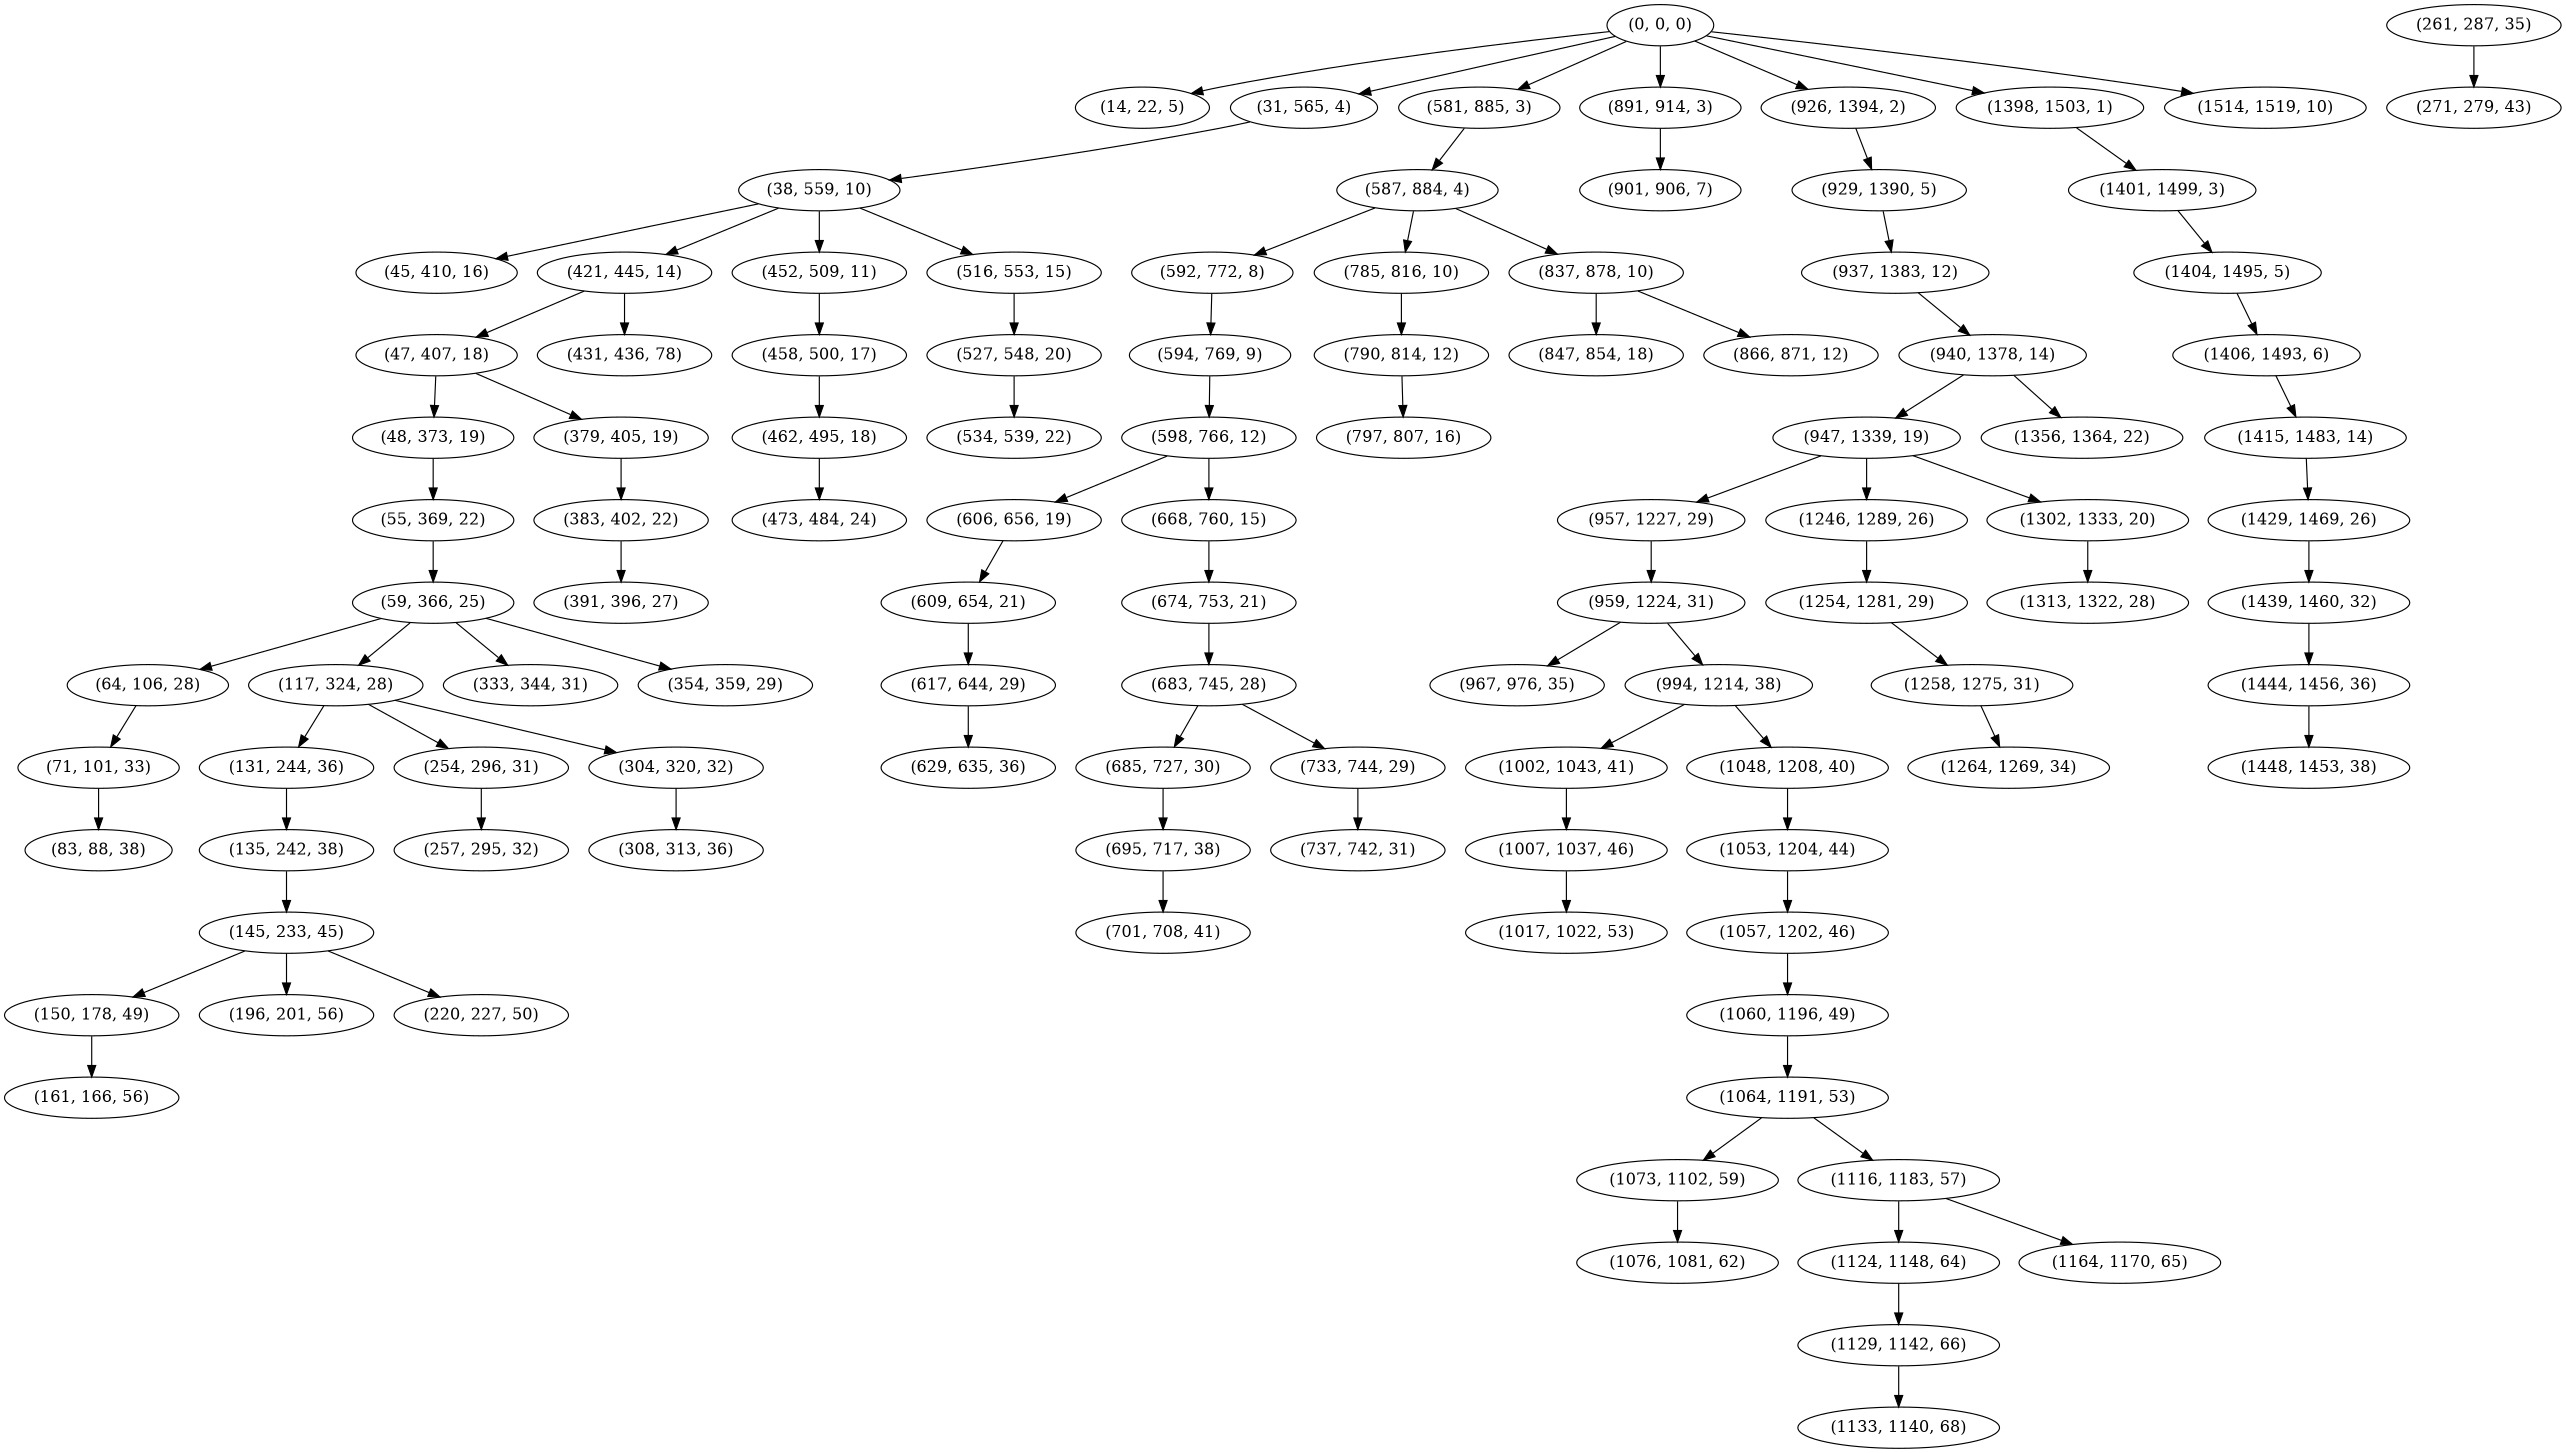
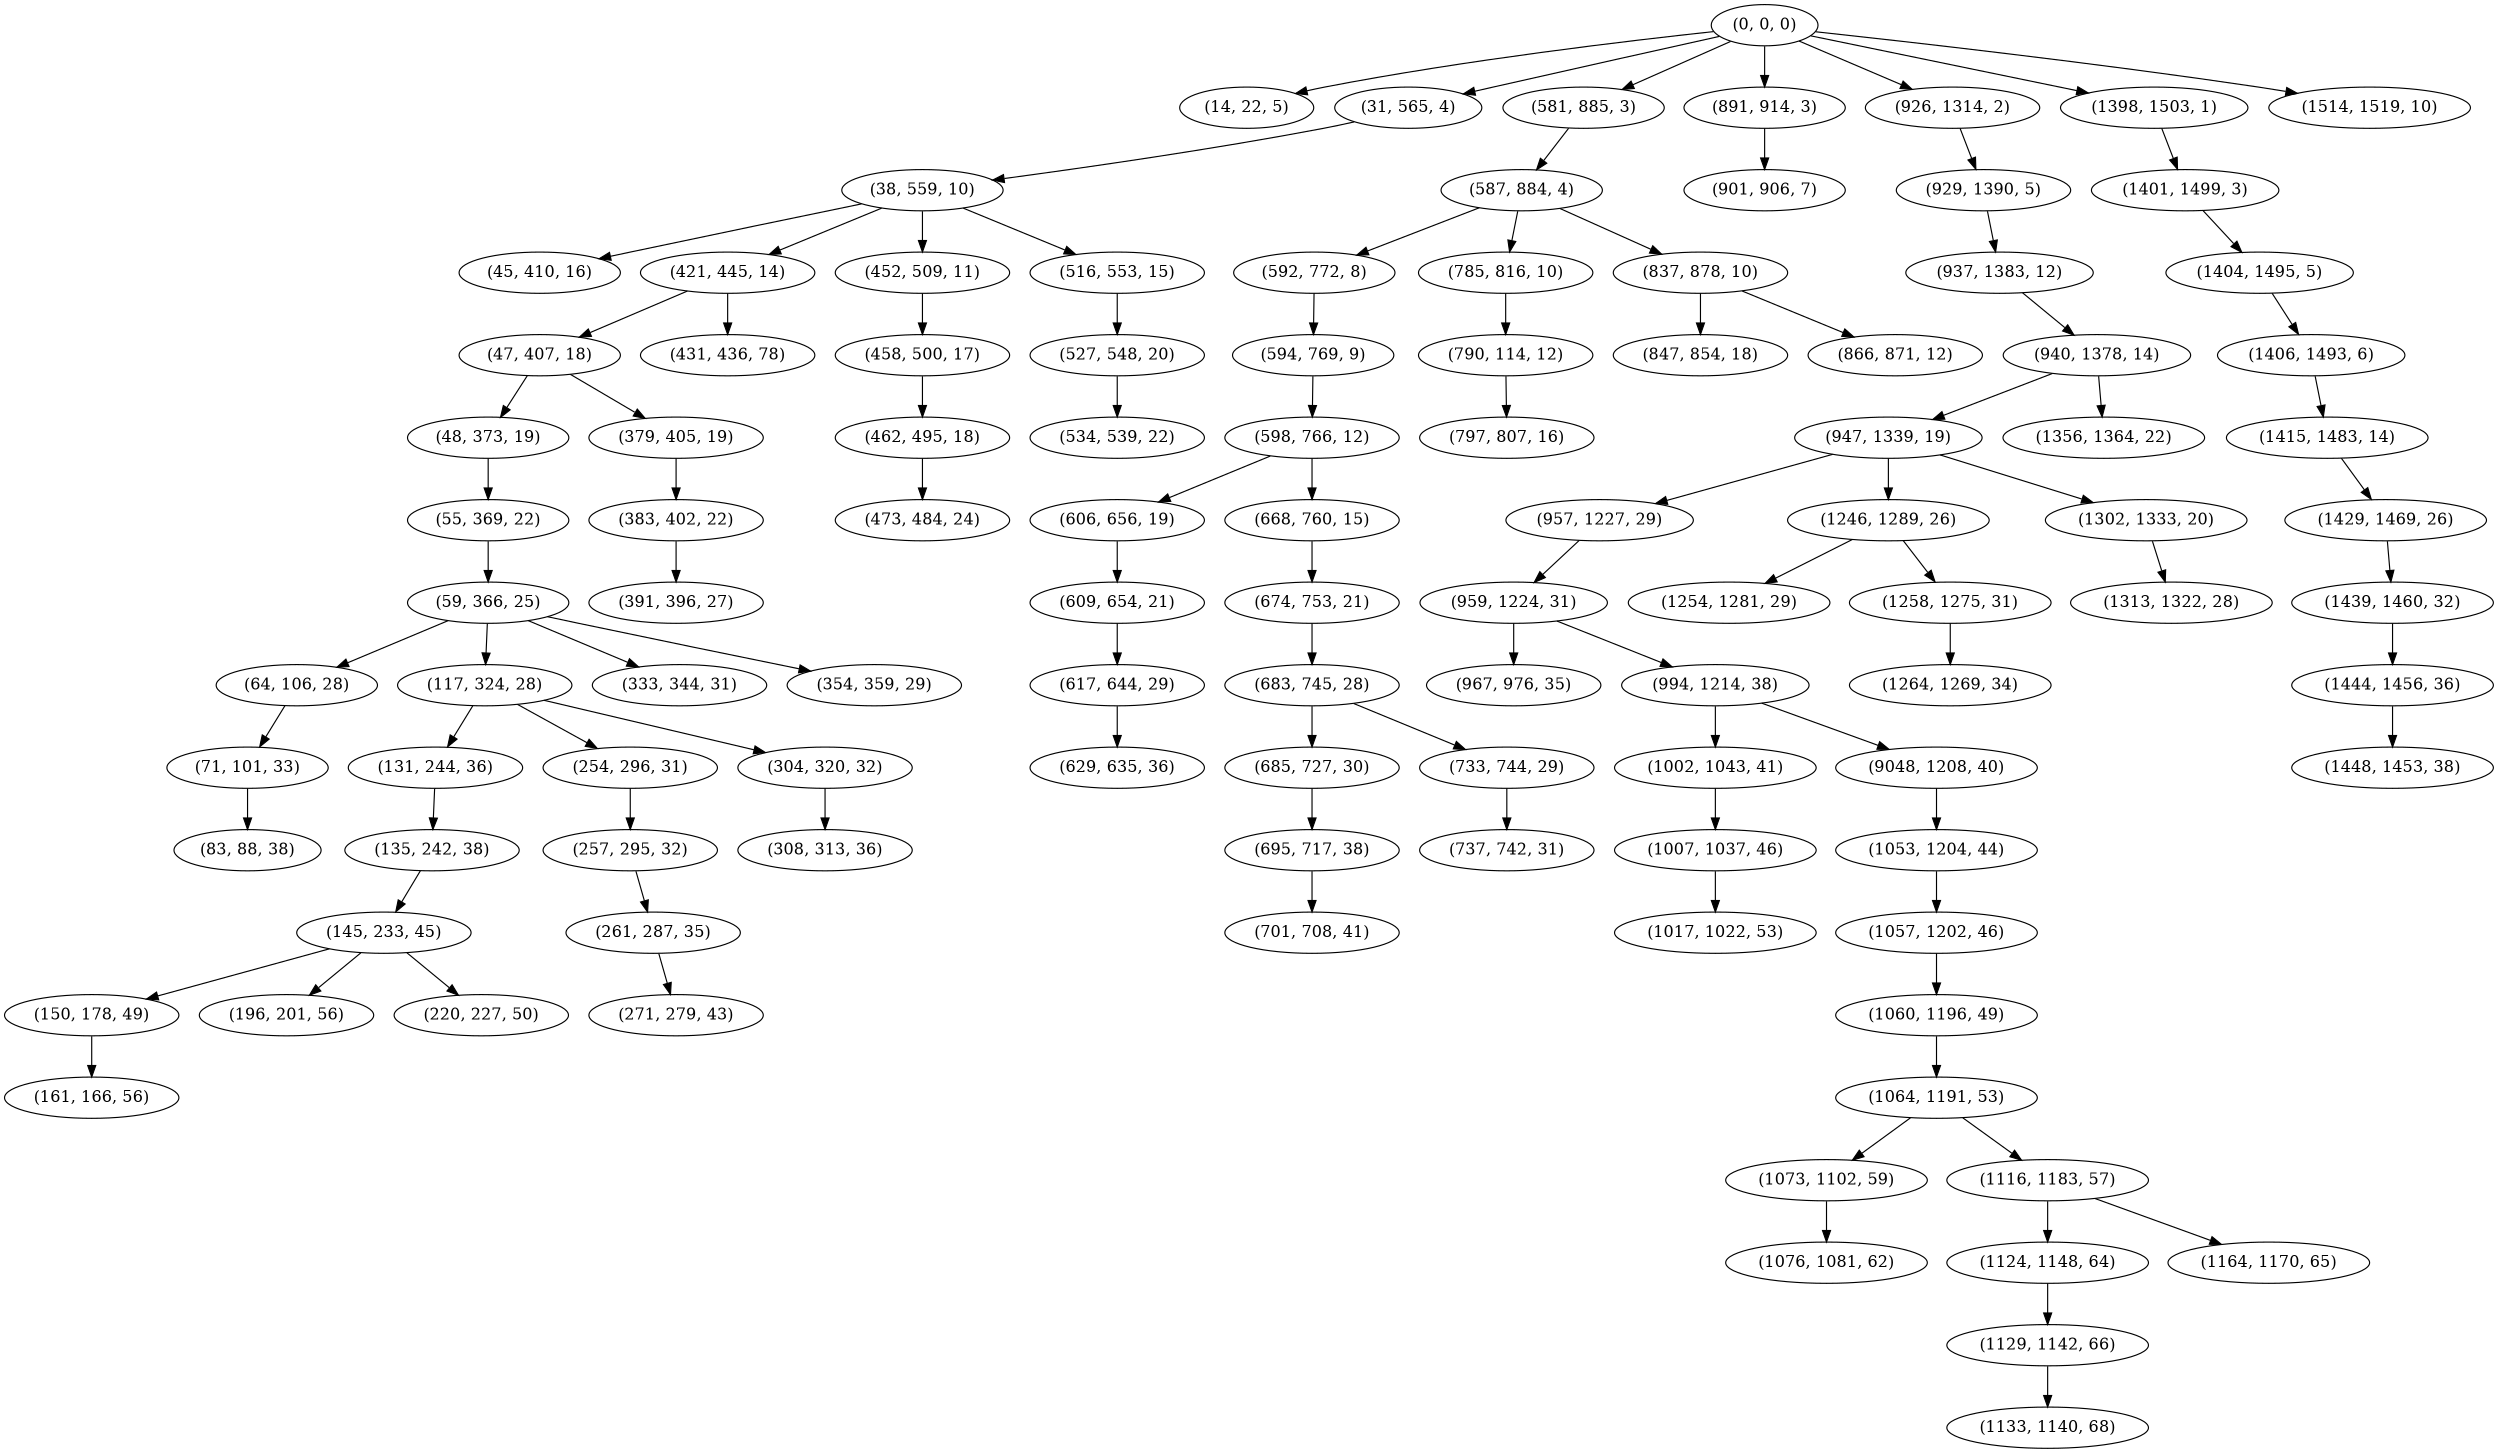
node "(926, 1394, 2)": label "(926, 1394, 2)" -> "(926, 1314, 2)"
node "(790, 814, 12)": label "(790, 814, 12)" -> "(790, 114, 12)"
edge "(1254, 1281, 29)" -> "(1258, 1275, 31)": now "(1246, 1289, 26)" -> "(1258, 1275, 31)"
node "(1048, 1208, 40)": label "(1048, 1208, 40)" -> "(9048, 1208, 40)"
edge "(257, 295, 32)" -> "(261, 287, 35)": added
